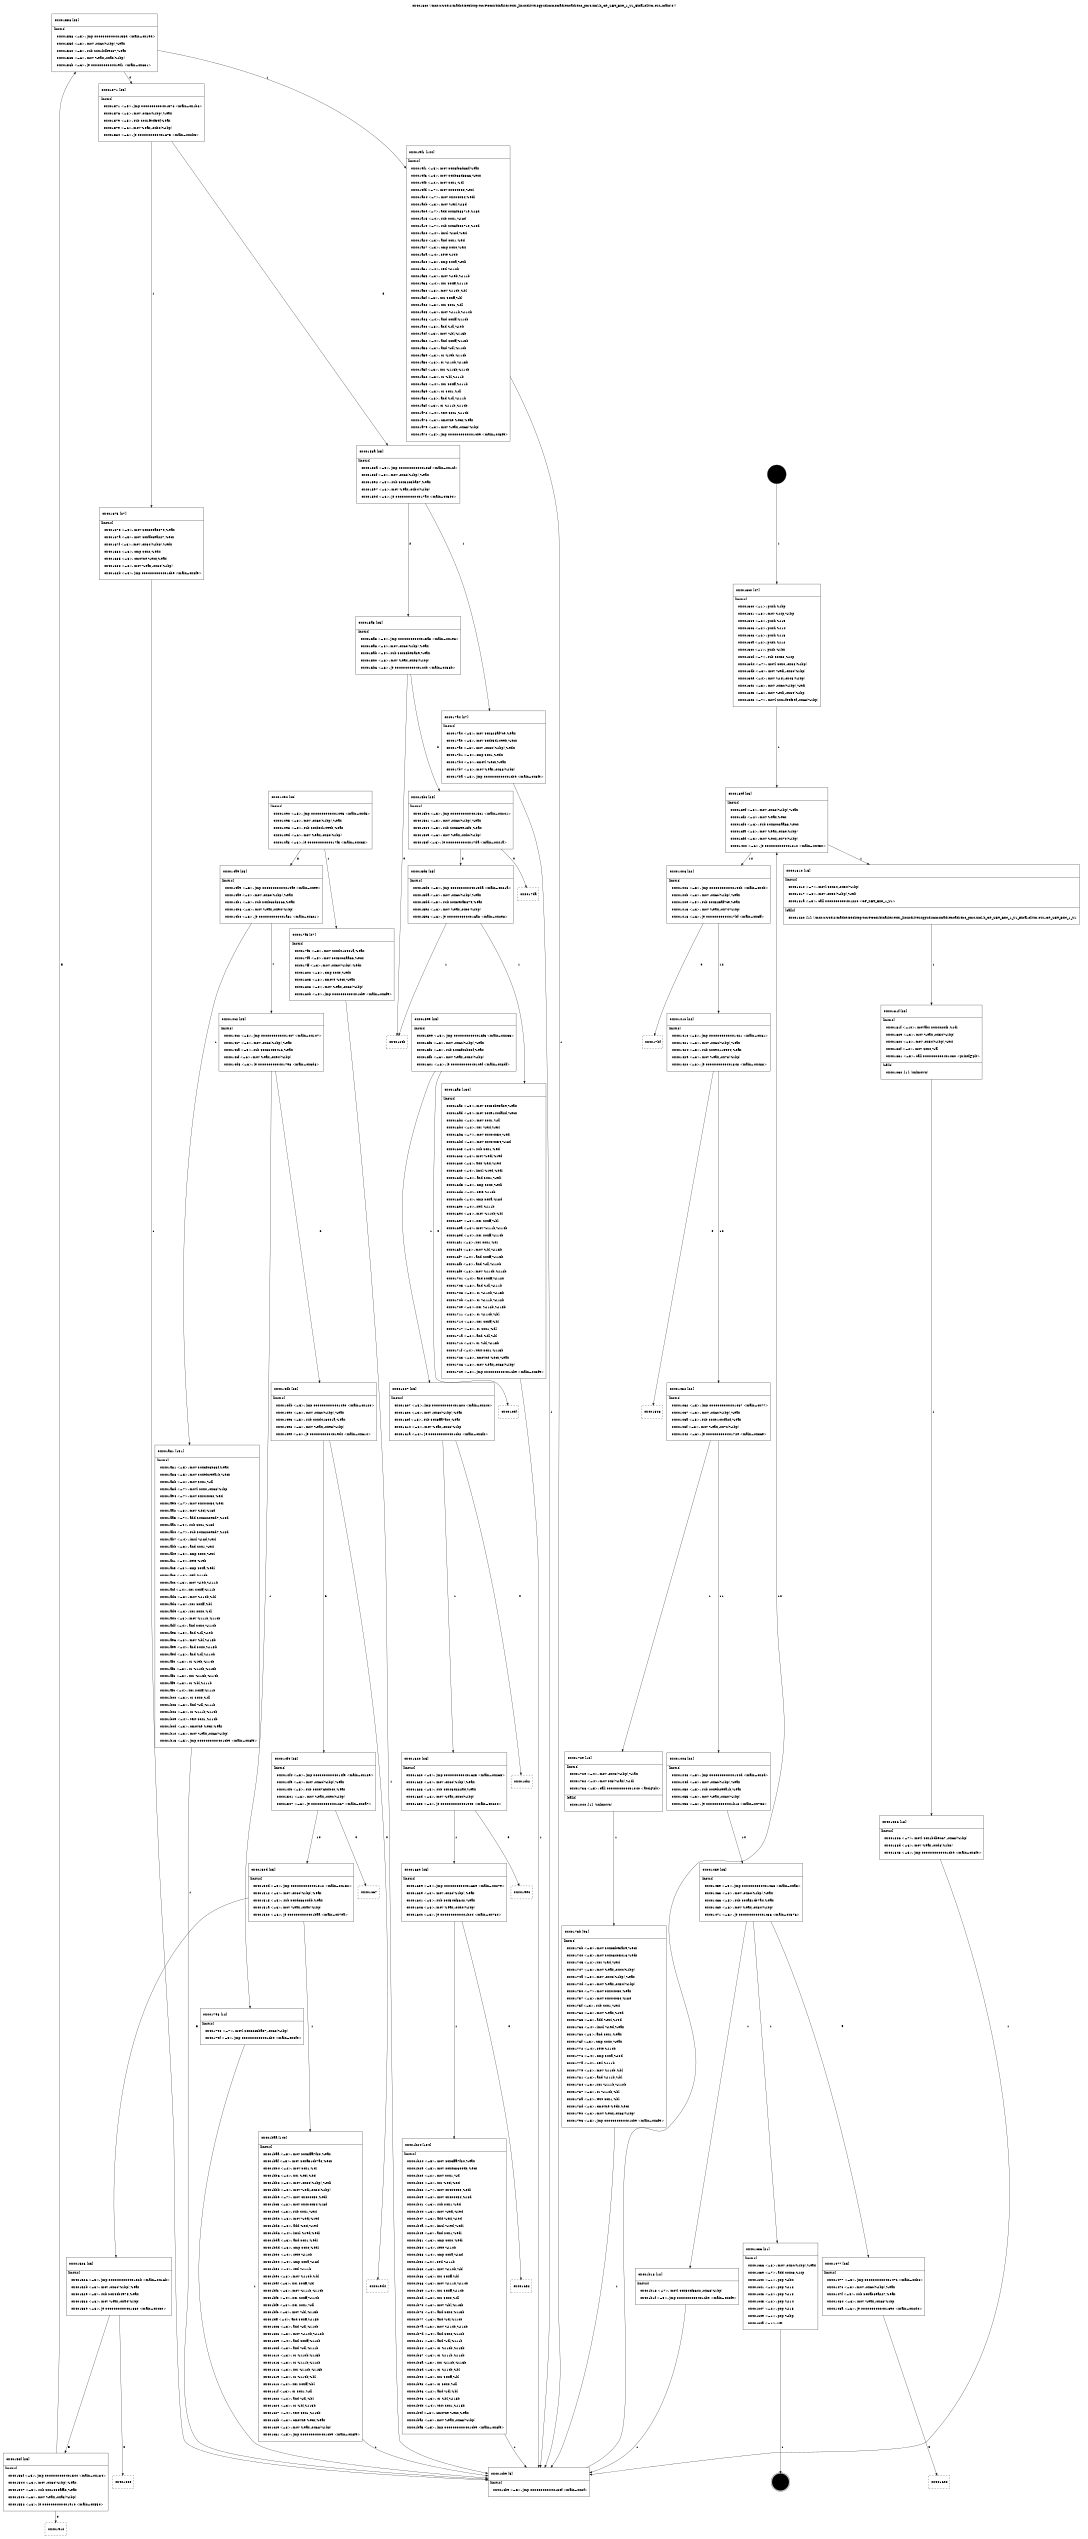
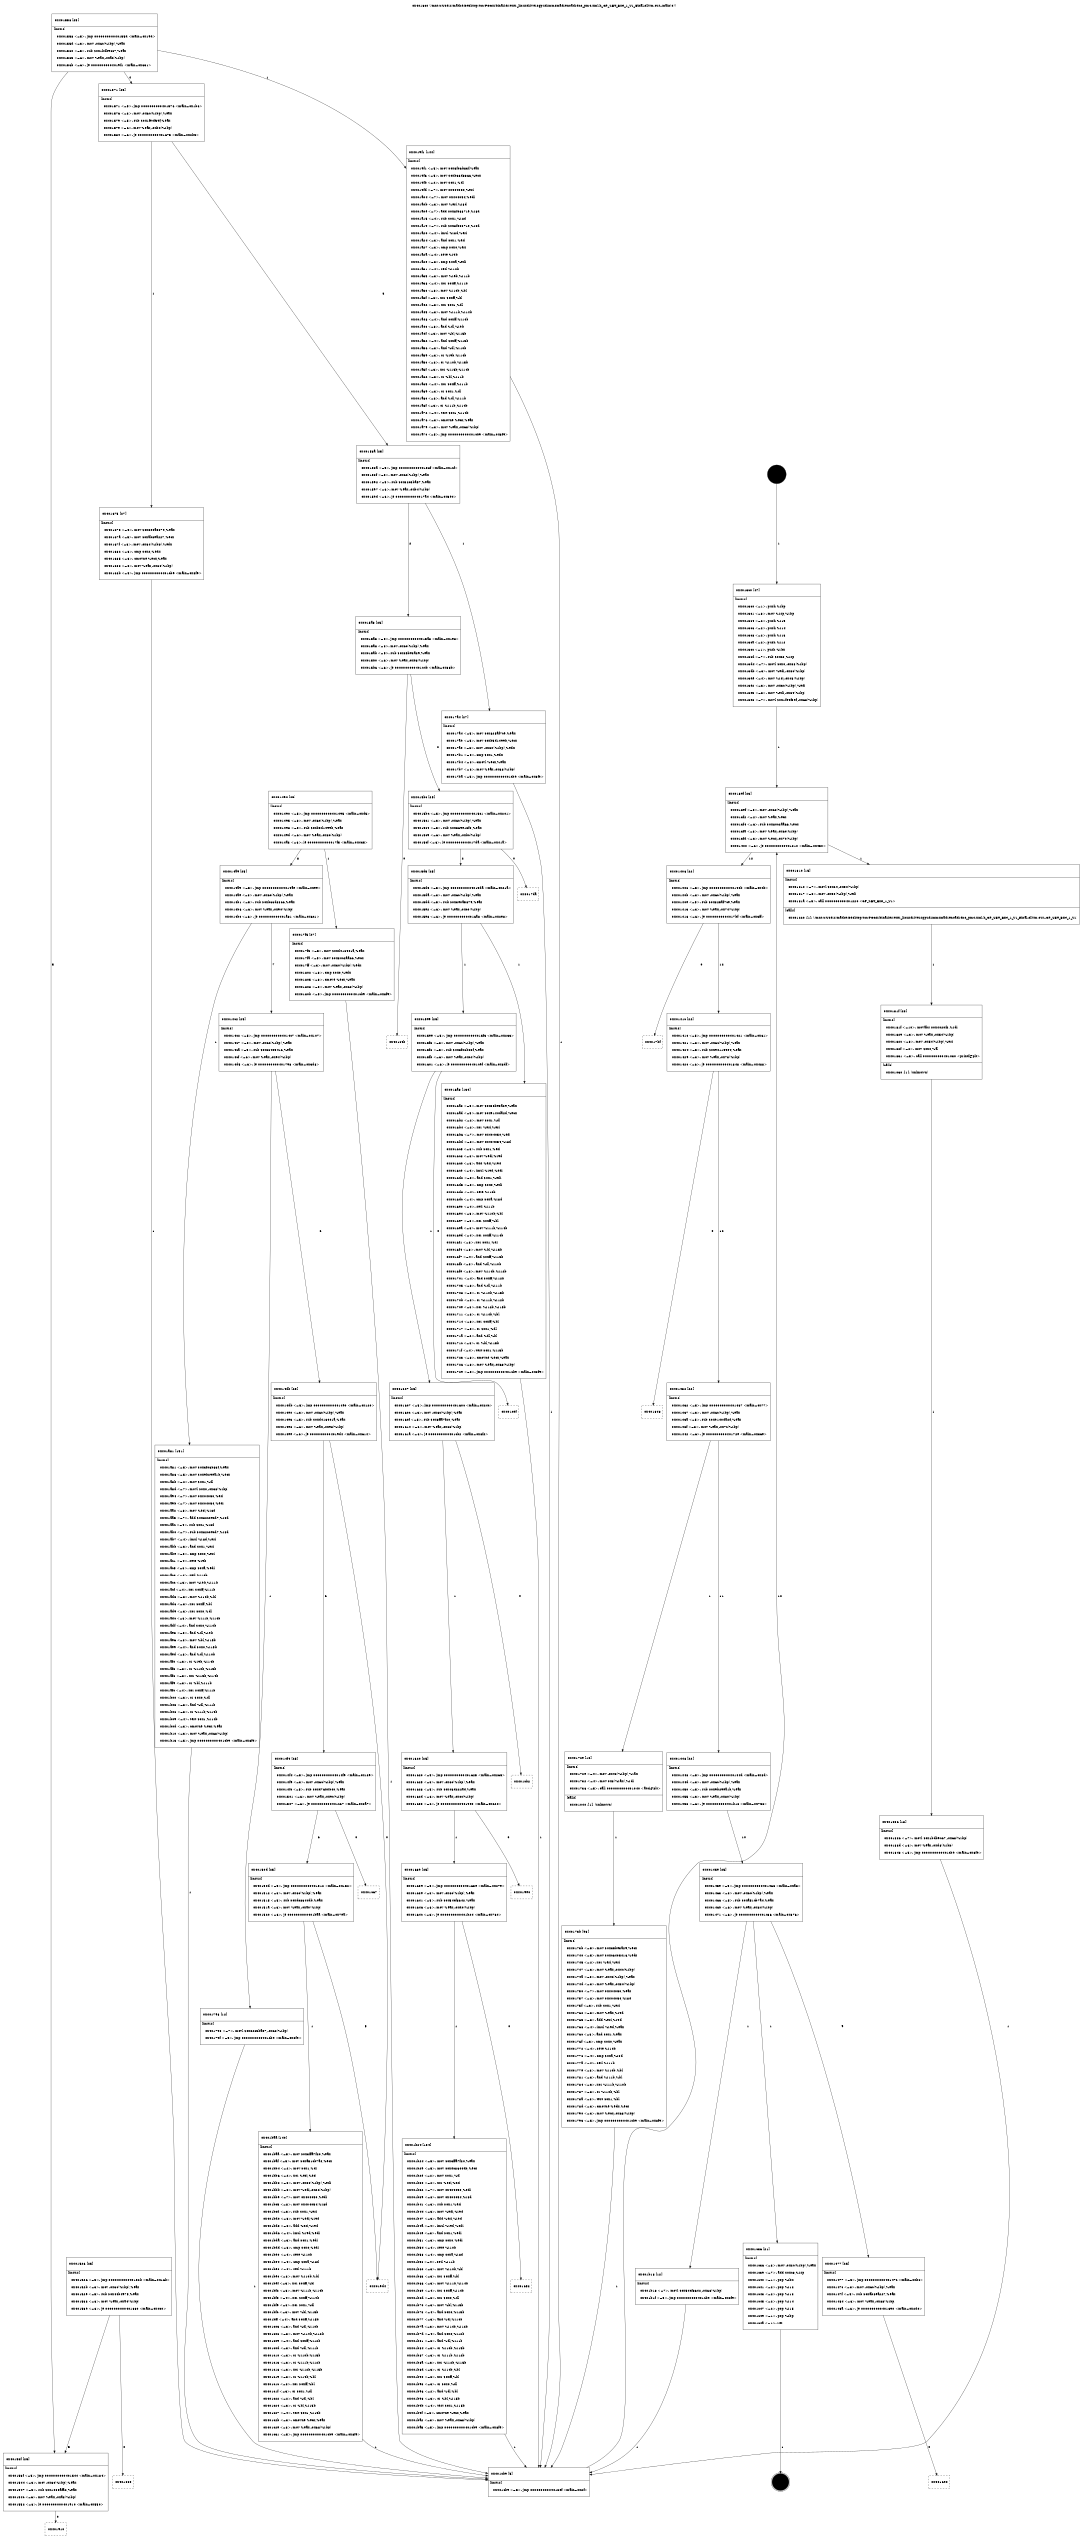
edge "0x4015d5 [25]" -> "0x401c4b": now "0x4015d5 [25]" -> "0x4015ee [25]"
edge "0x40153f [25]" -> "0x401558 [25]": reversed
edge "0x4014f4 [25]" -> "0x40150d [25]": label " 10" -> " 6"
edge "0x40150d [25]" -> "0x401526 [25]": now "0x40150d [25]" -> "0x4019d4"
